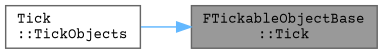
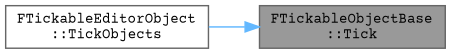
node "Tick ::TickObjects": label "Tick ::TickObjects" -> "FTickableEditorObject ::TickObjects"
